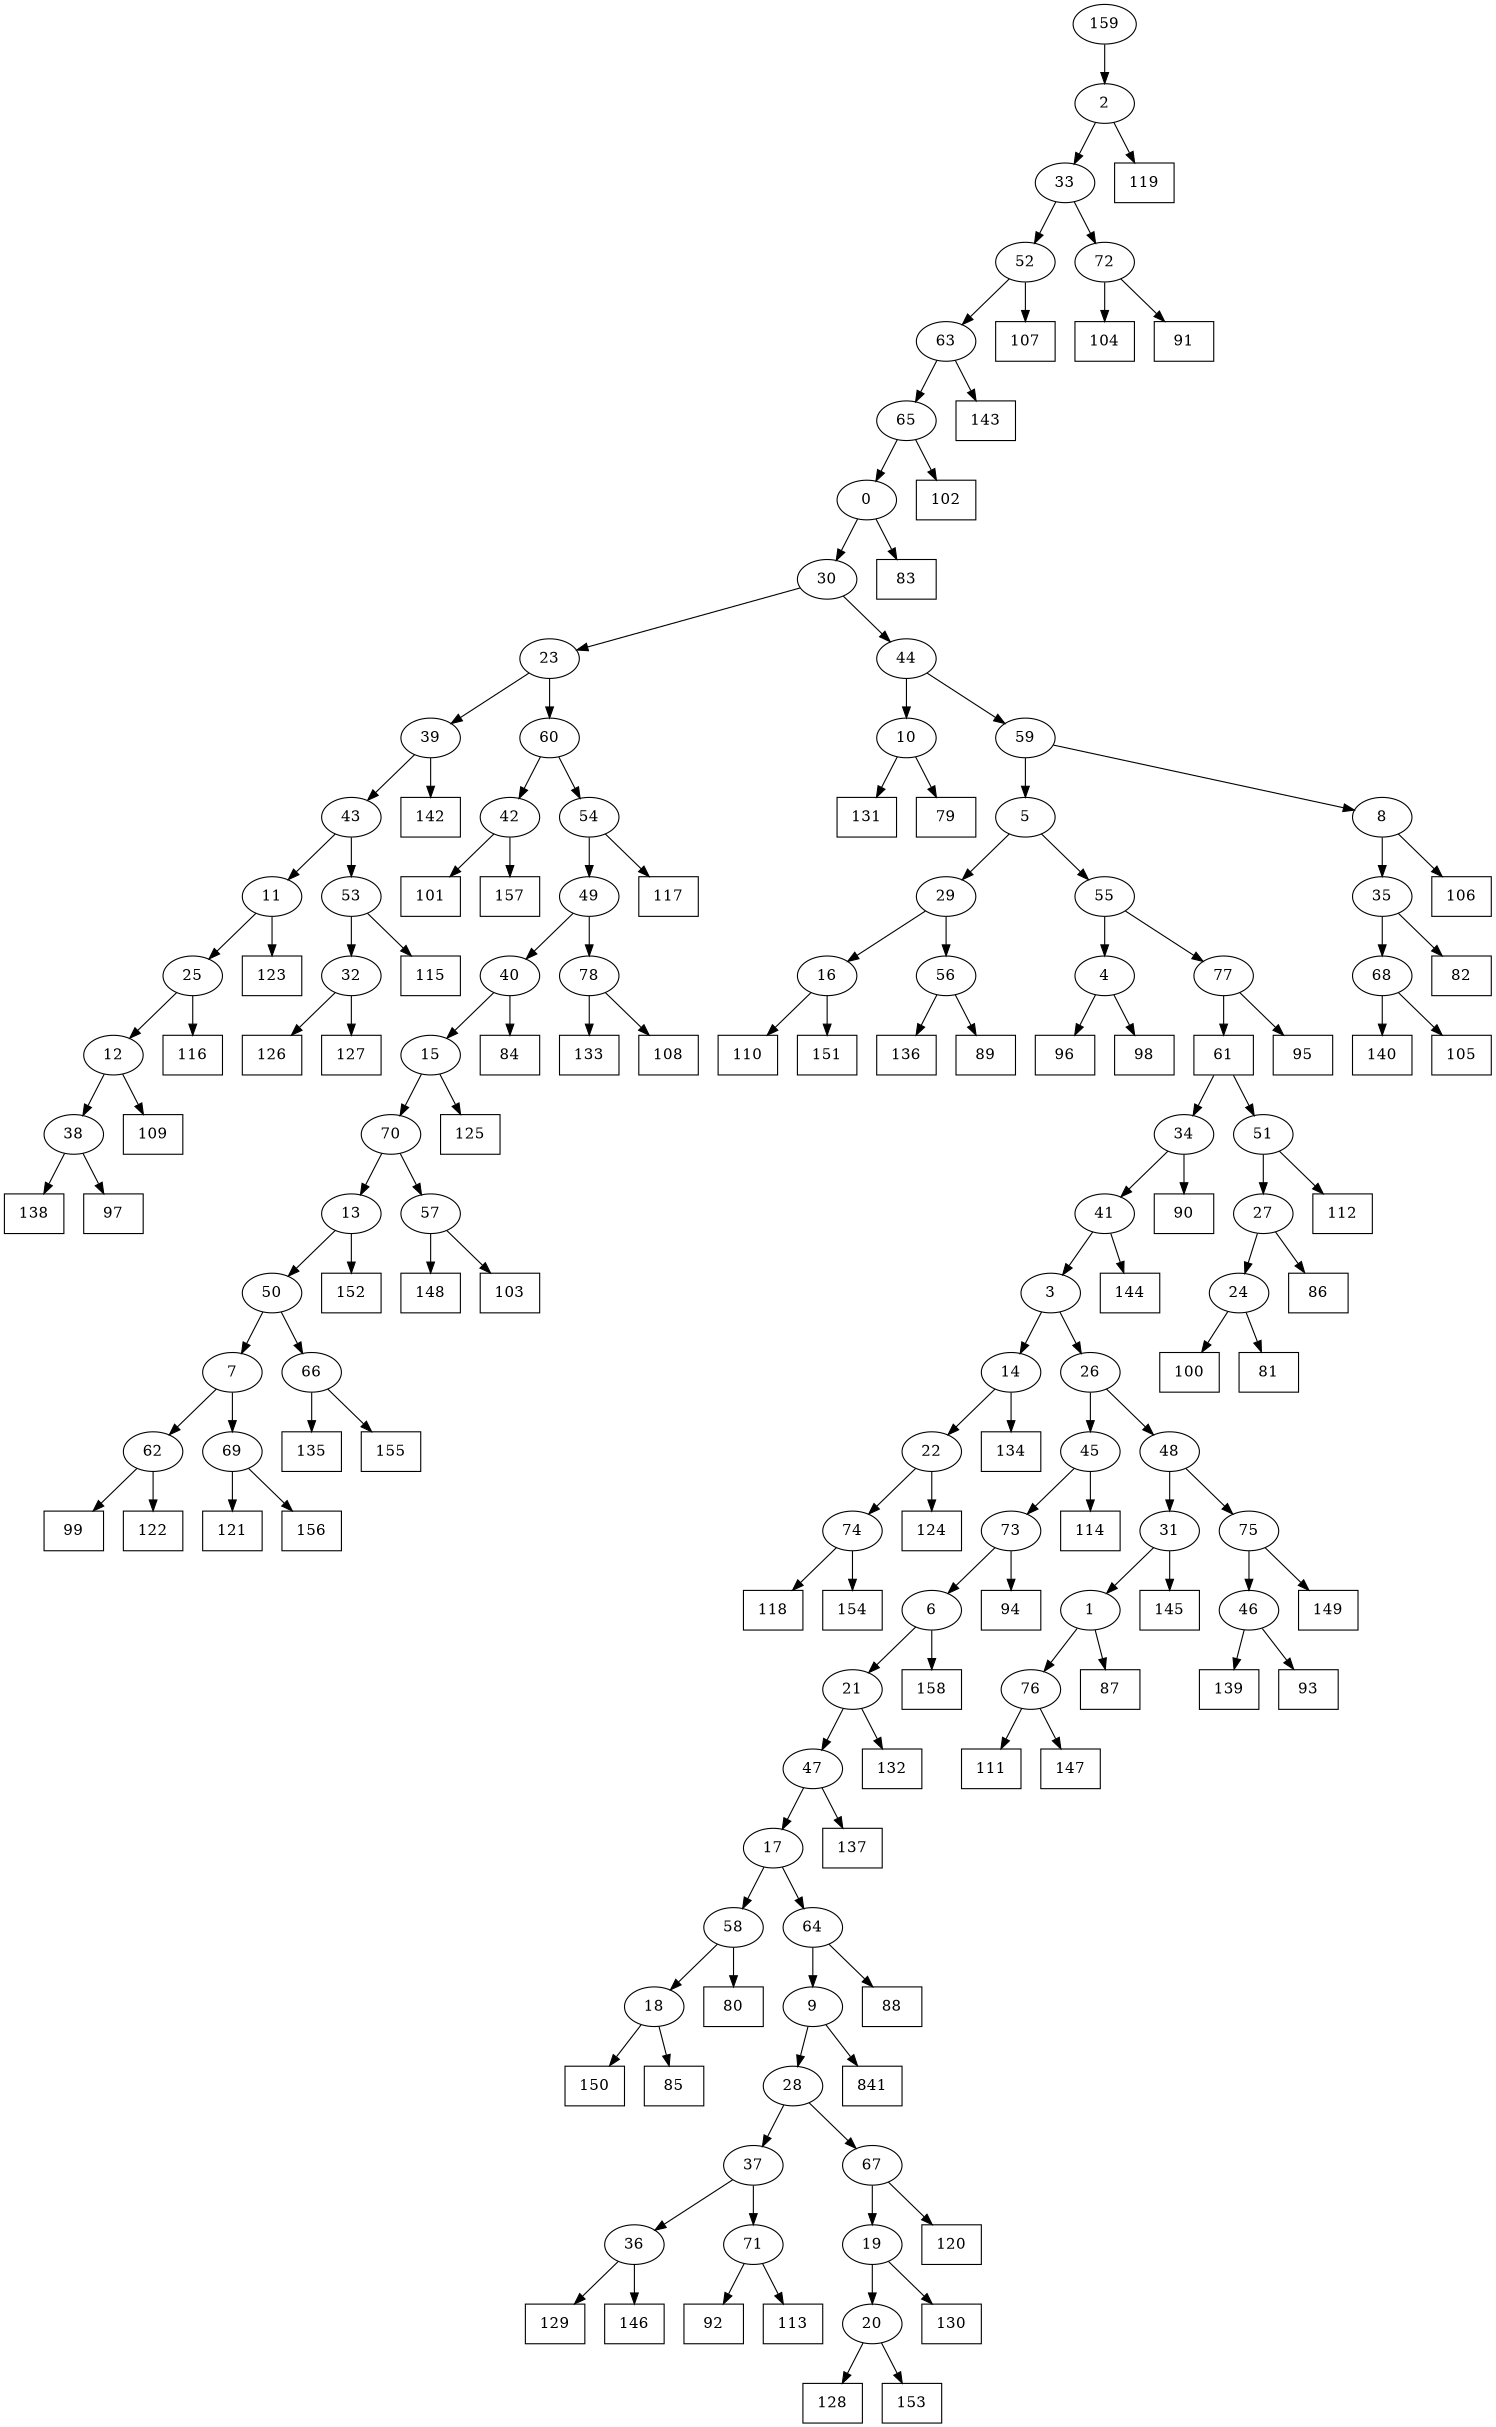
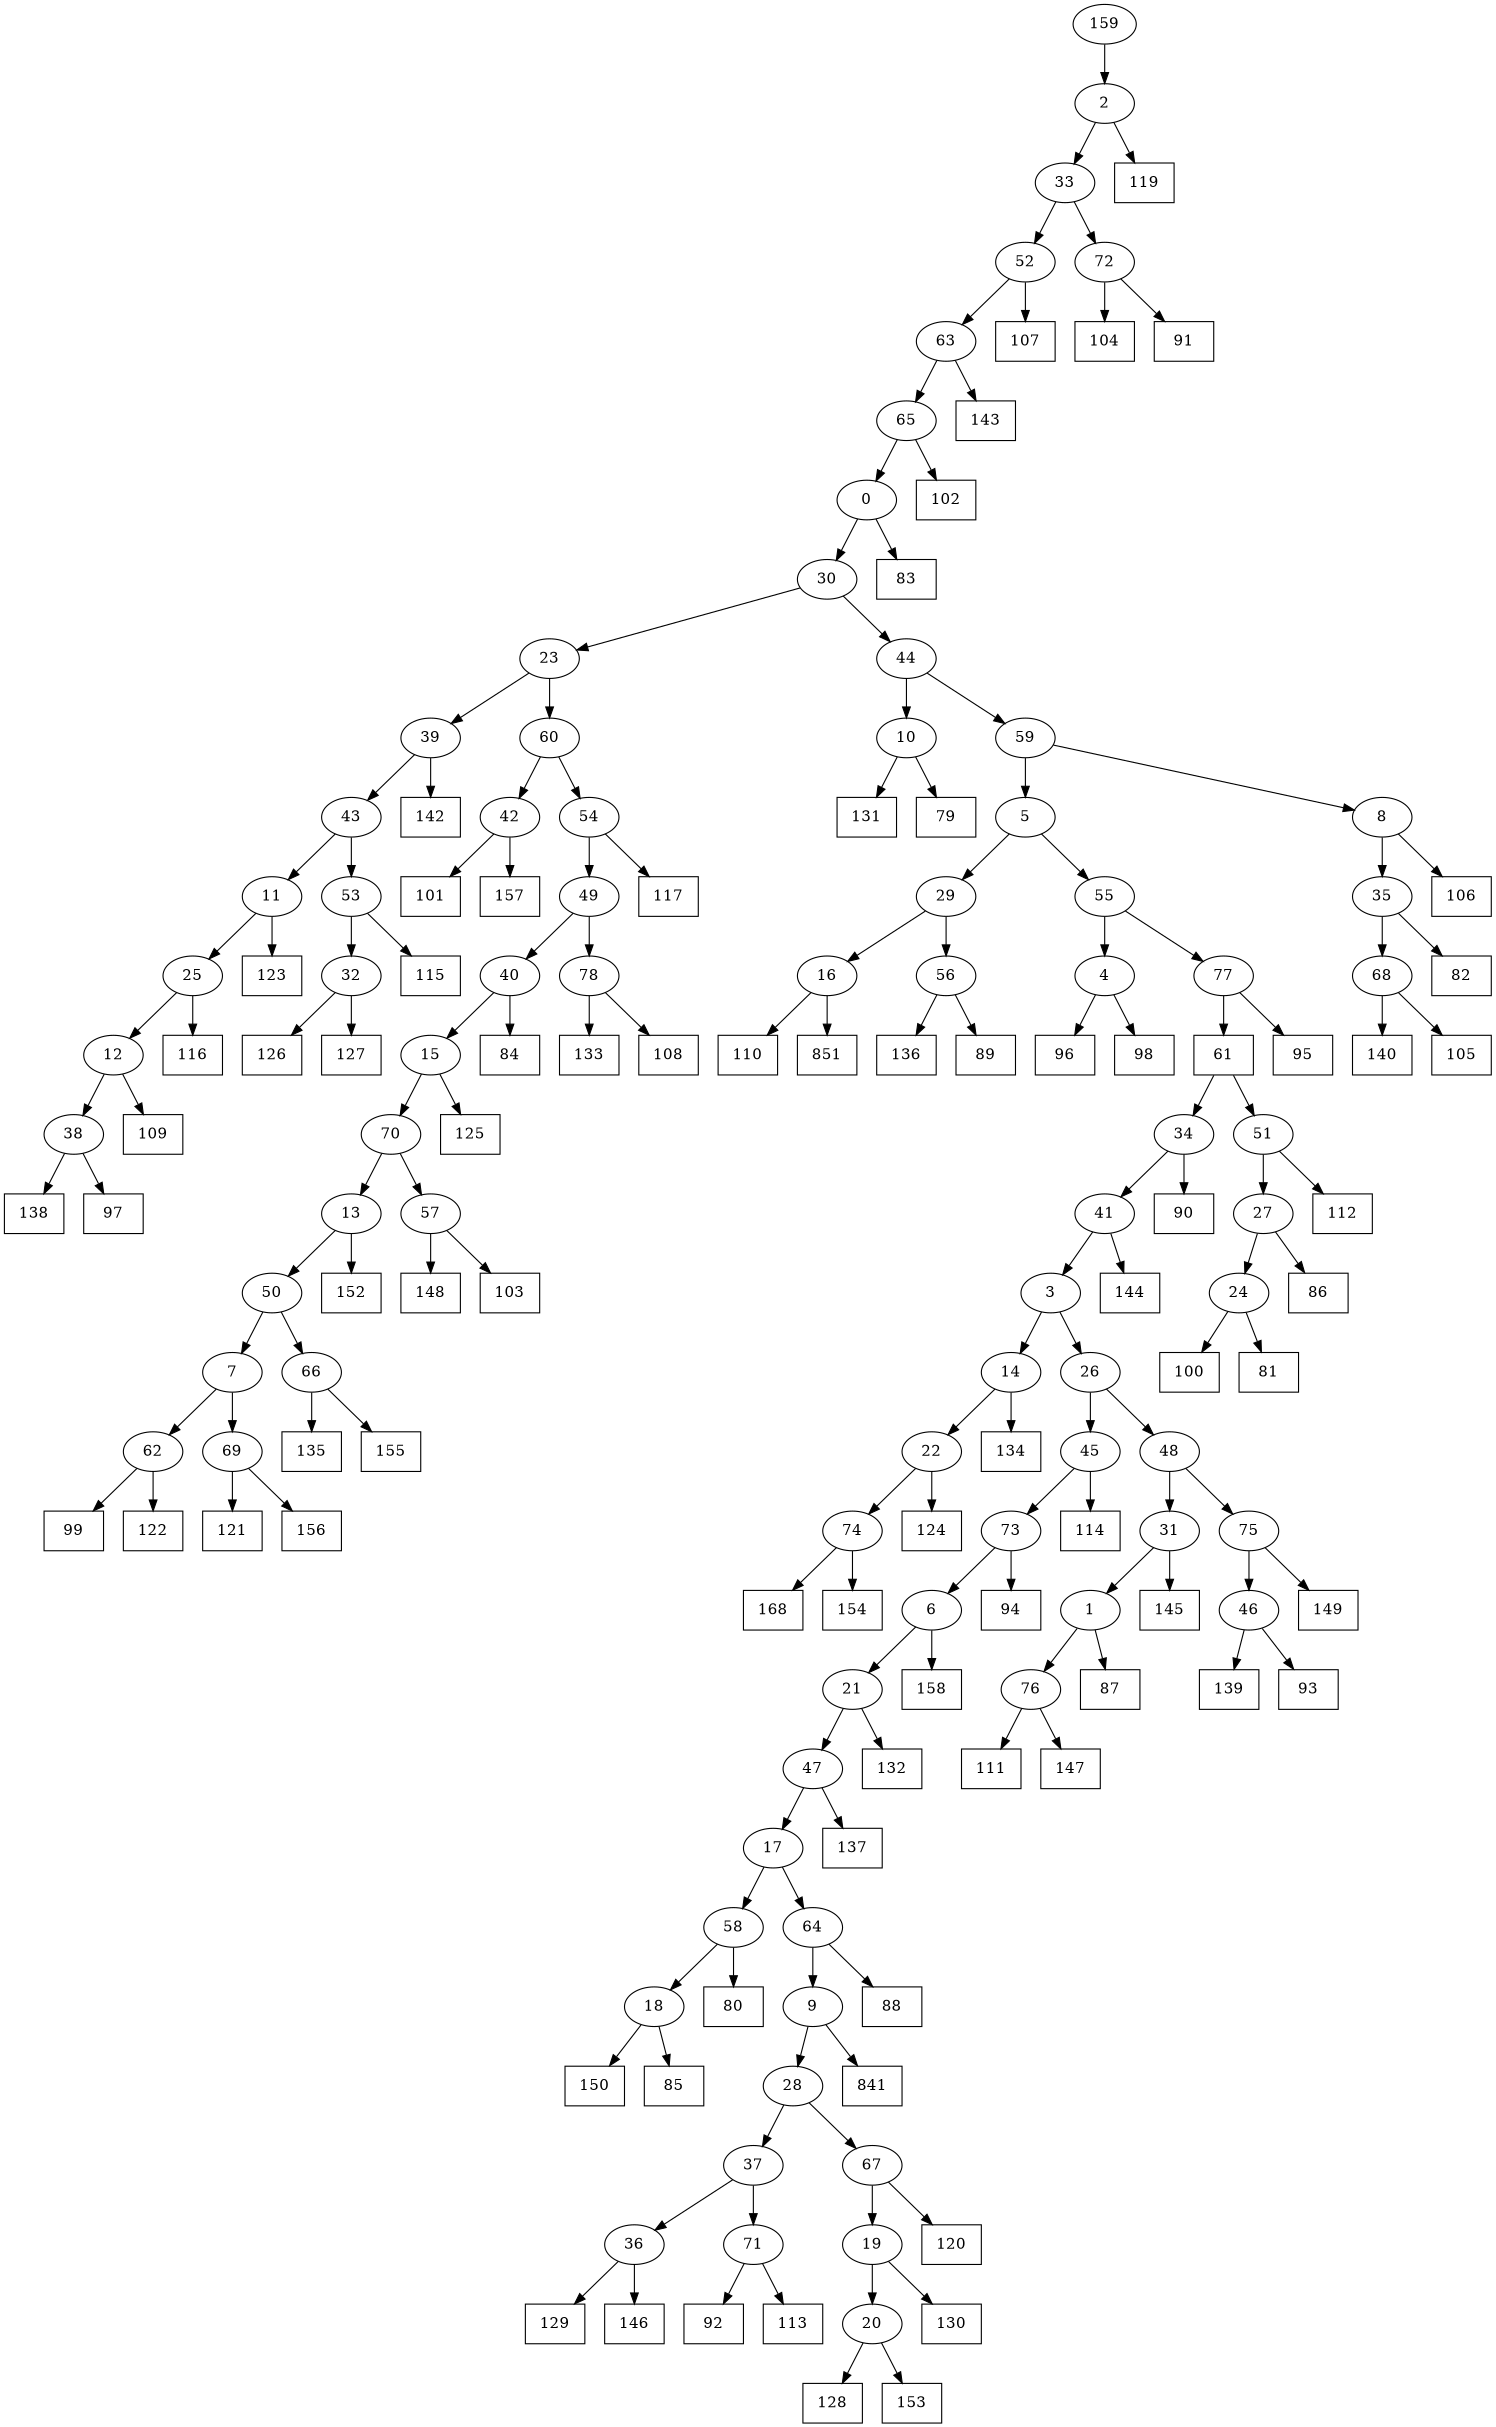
node "151": label "151" -> "851"
node "118": label "118" -> "168"
